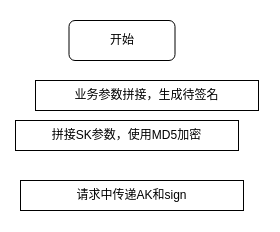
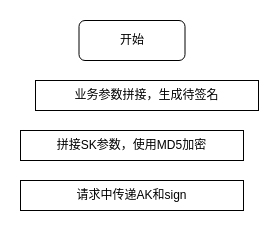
node "开始": moved (122, 41) -> (132, 41)
node "拼接SK参数，使用MD5加密": moved (127, 136) -> (132, 146)
